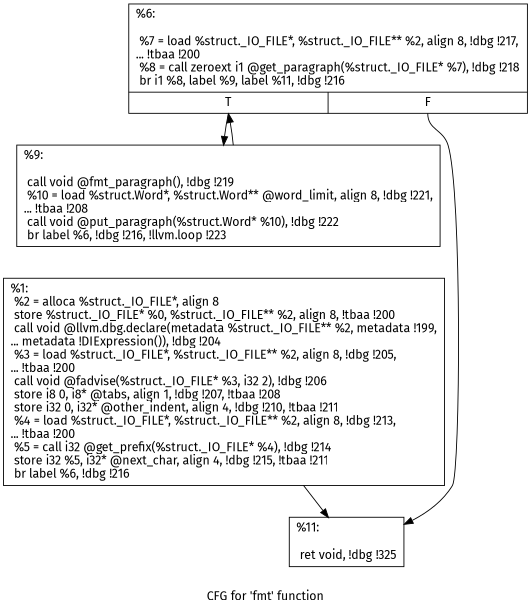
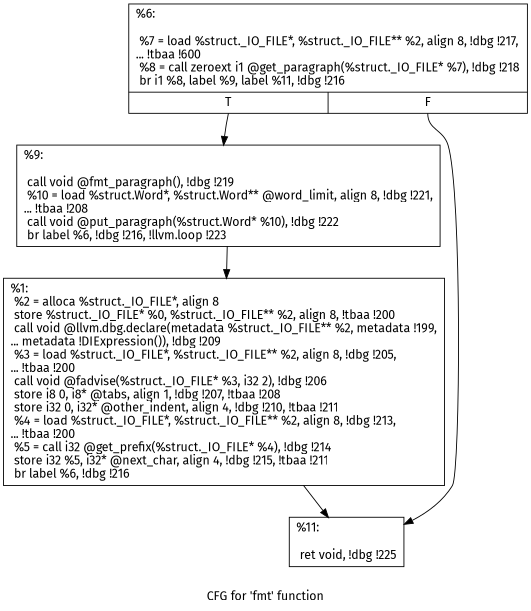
node "%6:": text "... !tbaa !200" -> "... !tbaa !600"
edge "%9:" -> "%6:": now "%9:" -> "%1:"
node "%1:": text "... metadata !DIExpression()), !dbg !204" -> "... metadata !DIExpression()), !dbg !209"
node "%11:": text "ret void, !dbg !325" -> "ret void, !dbg !225"
